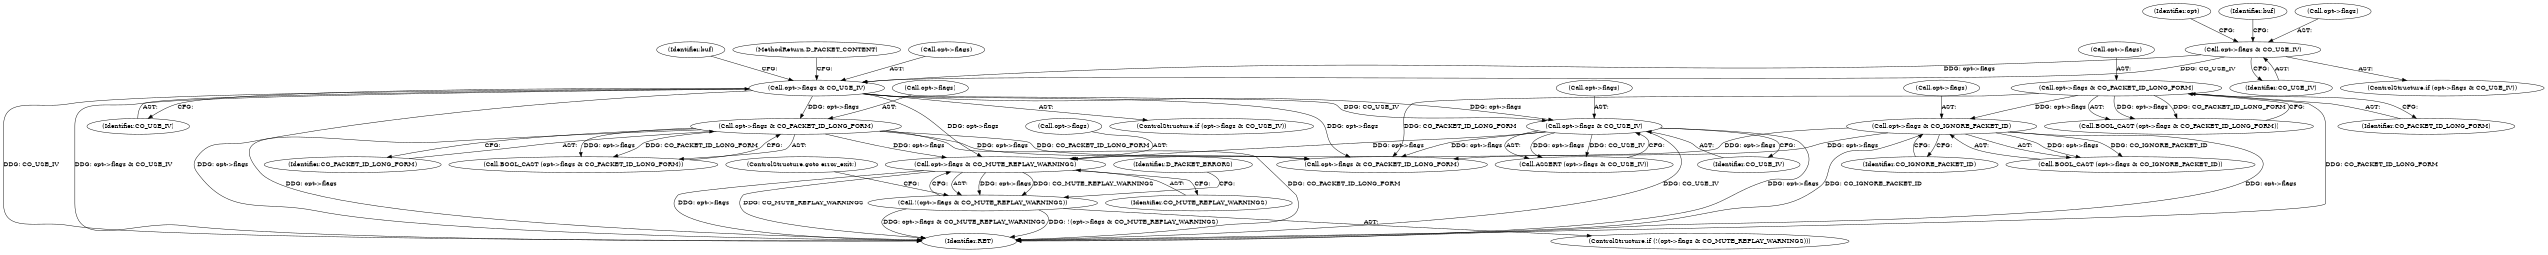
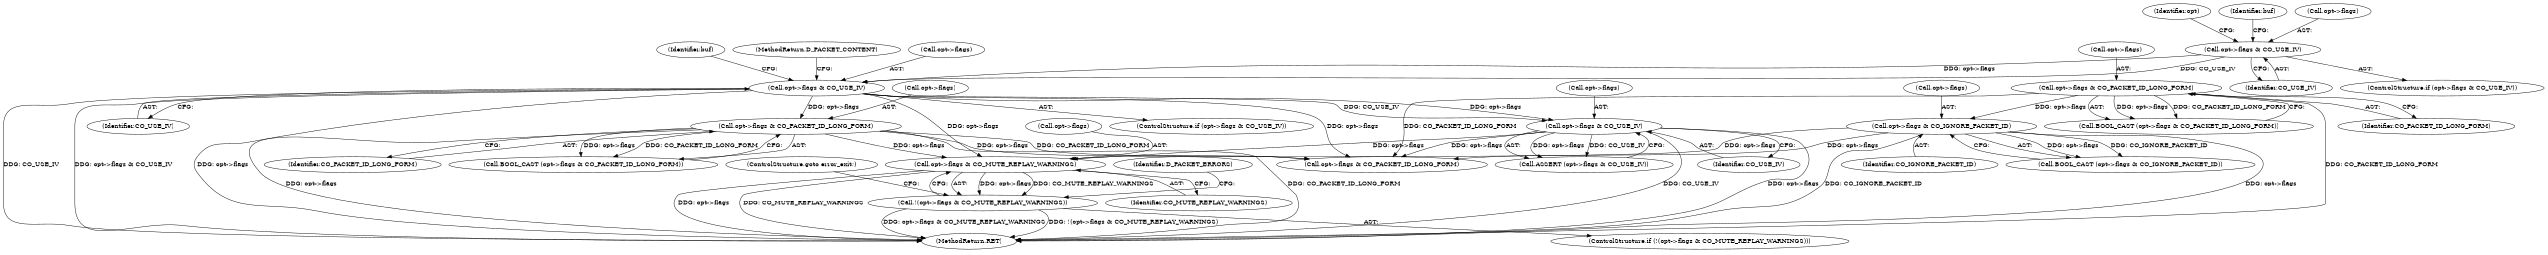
edge "(Call,opt->flags & CO_IGNORE_PACKET_ID)" -> "(Identifier,CO_IGNORE_PACKET_ID)": removed, label "CFG:"
edge "(Identifier,CO_IGNORE_PACKET_ID)" -> "(Call,opt->flags & CO_IGNORE_PACKET_ID)": label "CFG: " -> "AST: "
edge "(Call,BOOL_CAST (opt->flags & CO_IGNORE_PACKET_ID))" -> "(Call,opt->flags & CO_IGNORE_PACKET_ID)": label "AST: " -> "CFG: "
node "(Identifier,RET)": label "(Identifier,RET)" -> "(MethodReturn,RET)"
